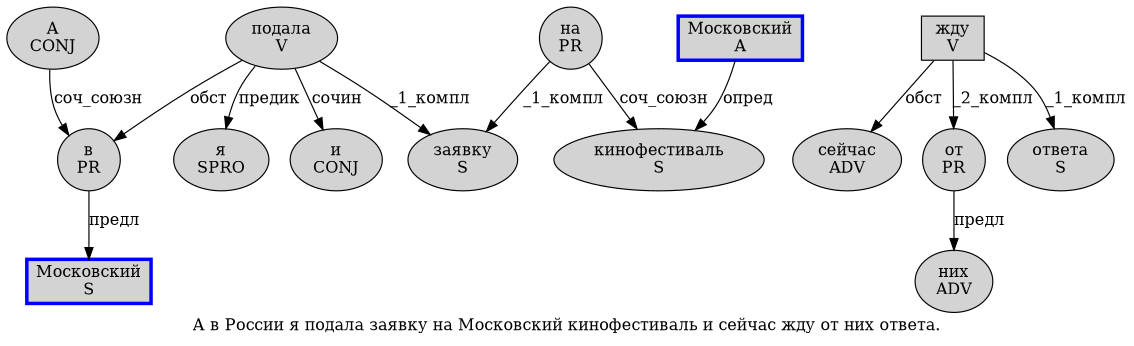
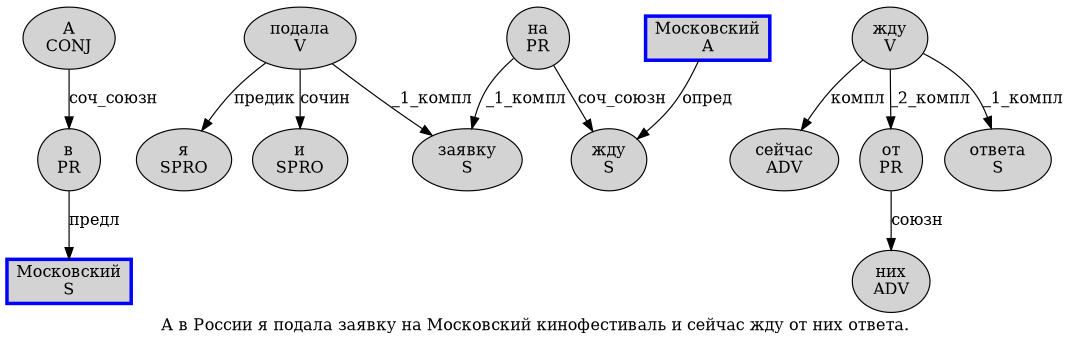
node "жду V": shape box -> ellipse
edge "подала V" -> "в PR": removed, label "обст"
edge "жду V" -> "сейчас ADV": label "обст" -> "компл"
node "и CONJ": label "и CONJ" -> "и SPRO"
node "кинофестиваль S": label "кинофестиваль S" -> "жду S"
edge "от PR" -> "них ADV": label "предл" -> "союзн"
